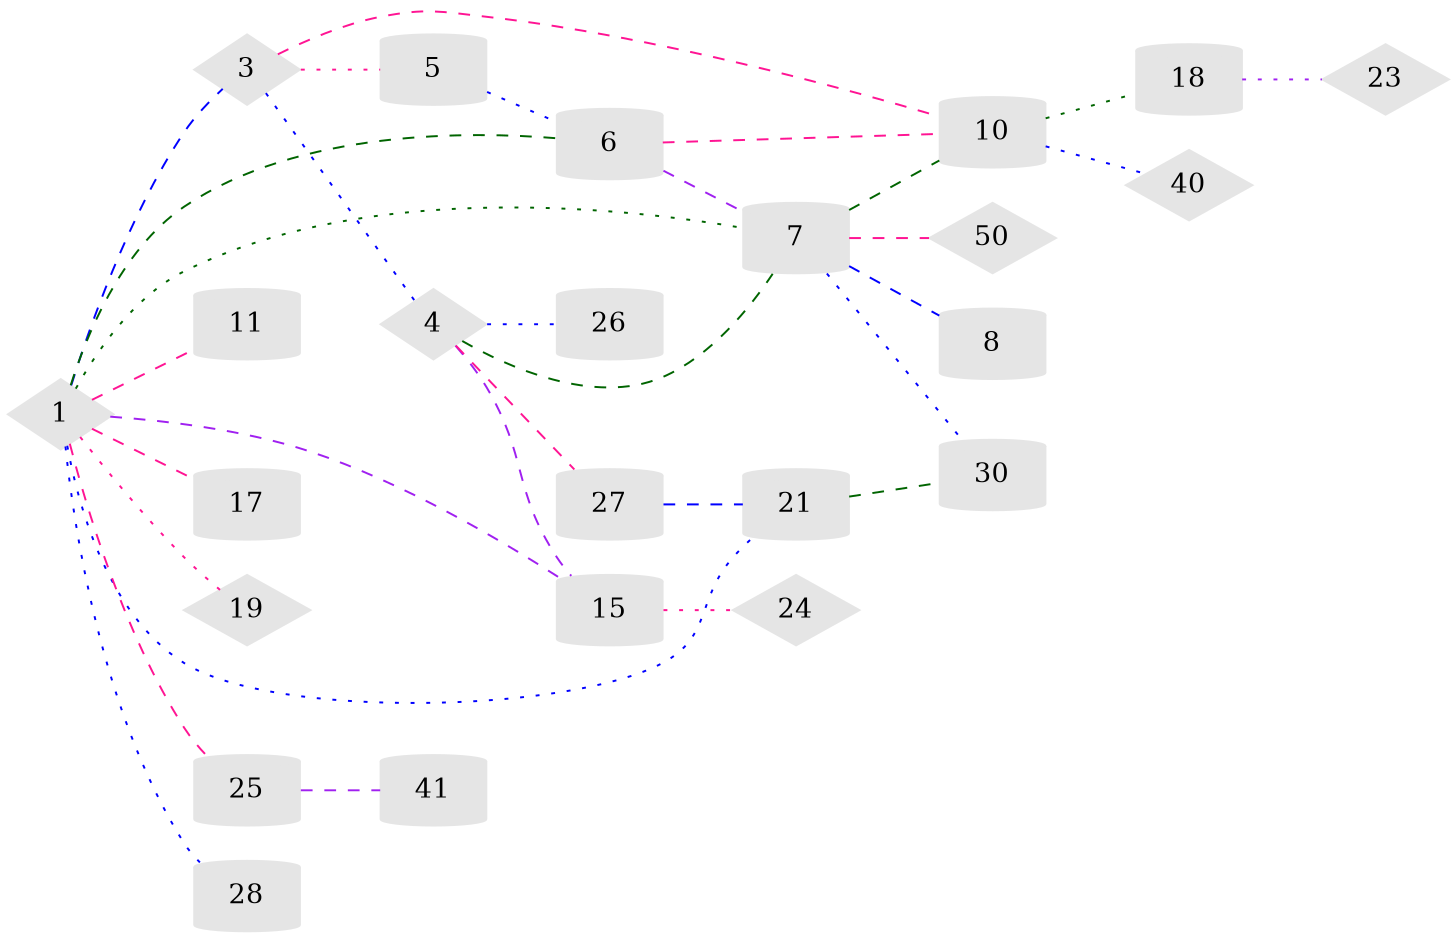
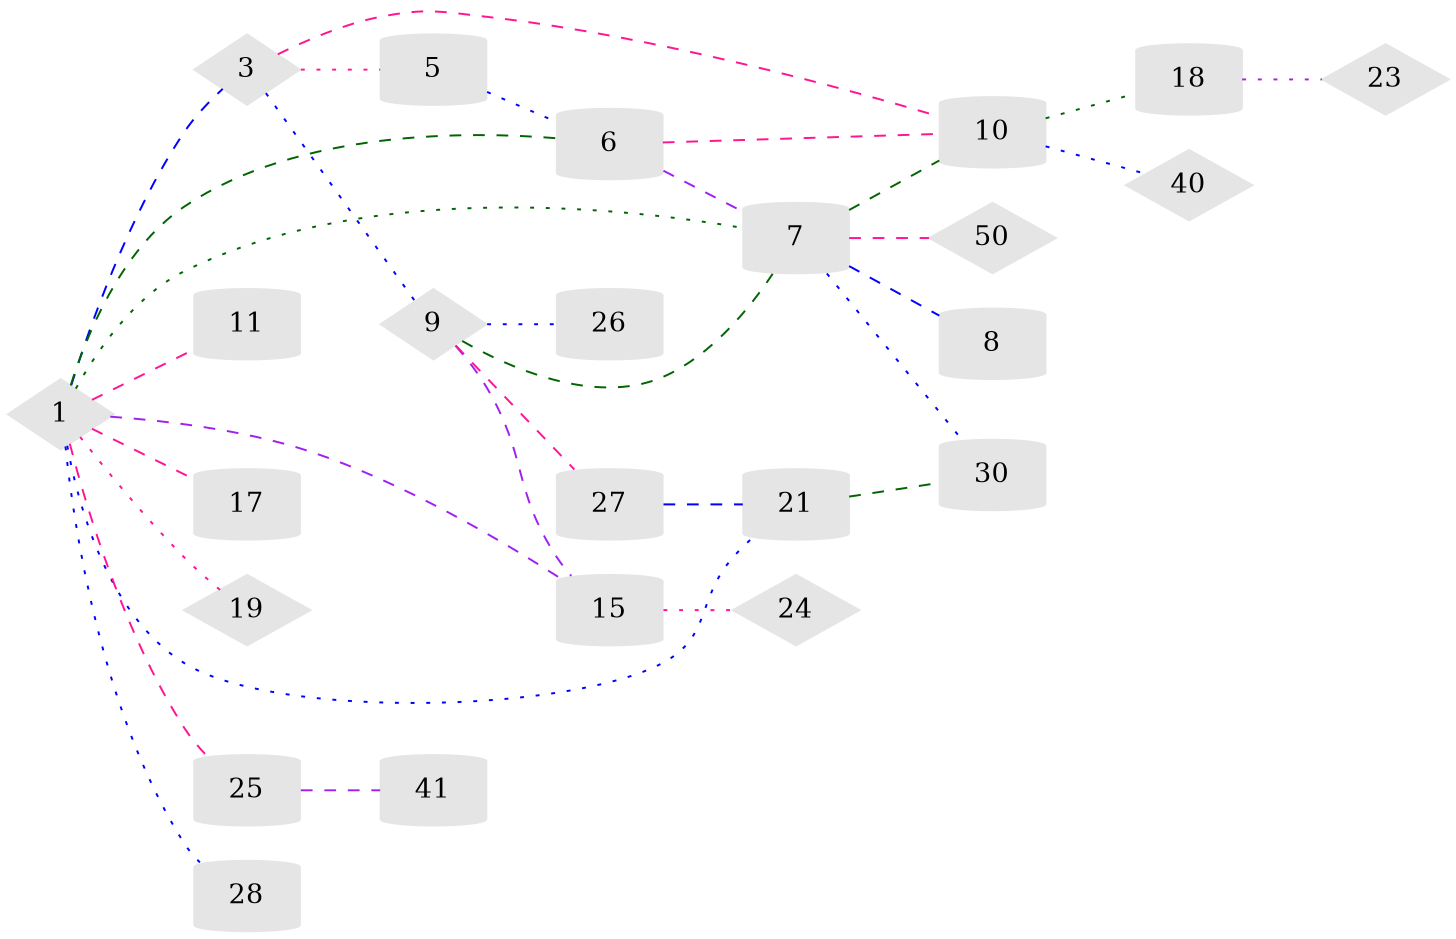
node "4": label "4" -> "9"
